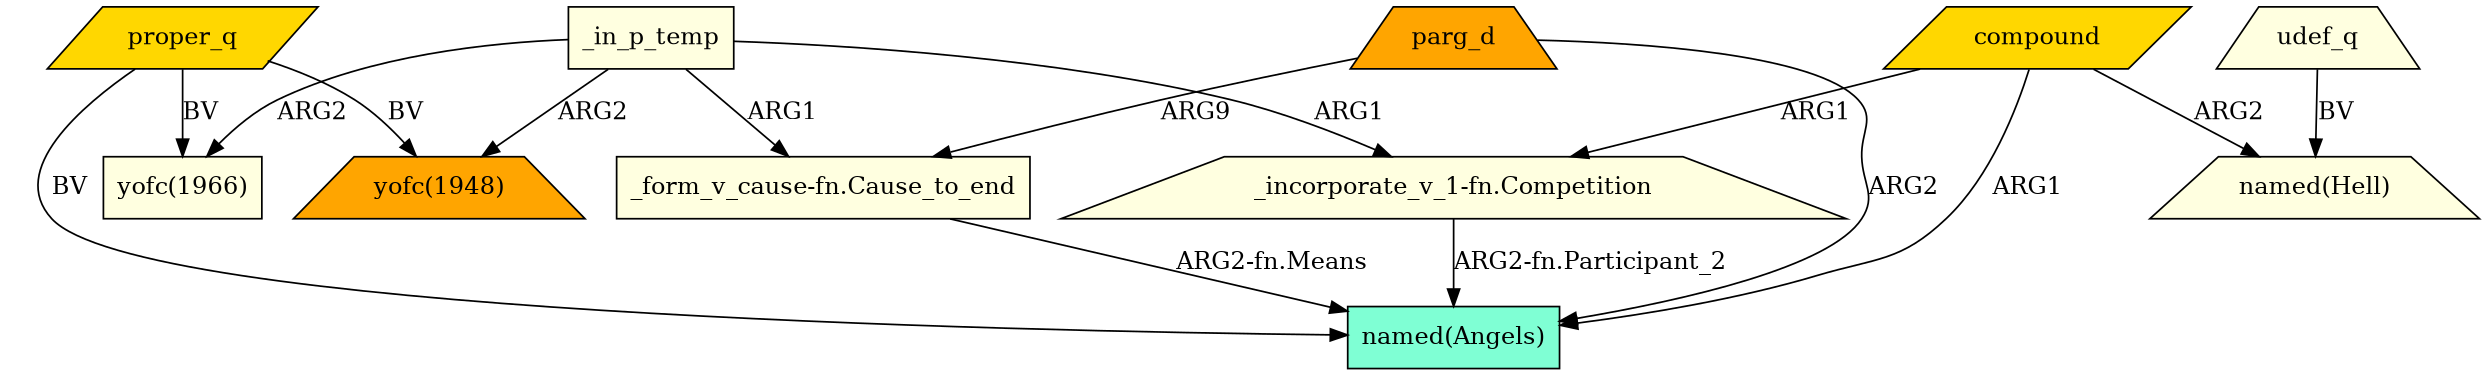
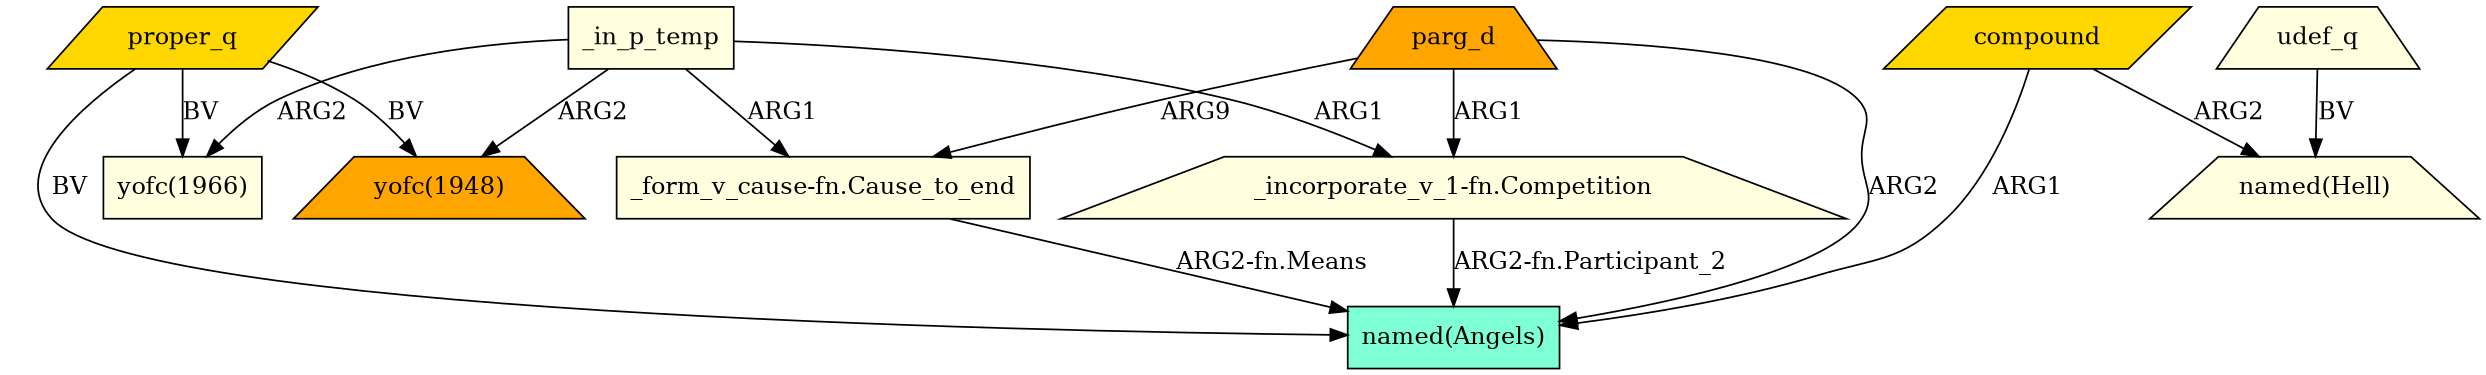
edge "compound" -> "_incorporate_v_1-fn.Competition": now "parg_d" -> "_incorporate_v_1-fn.Competition"
